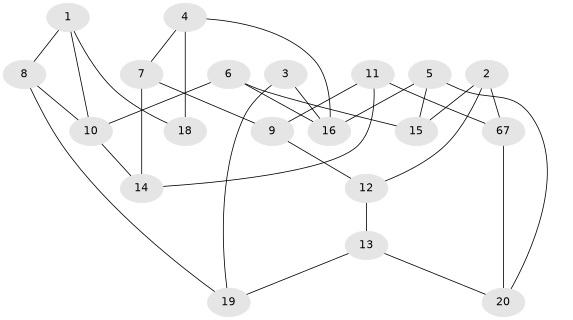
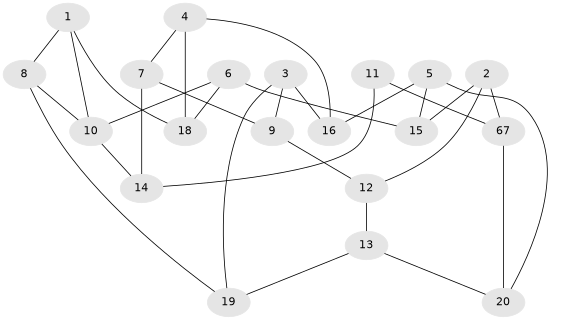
edge "11" -- "9": now "3" -- "9"
edge "6" -- "16": now "6" -- "18"
